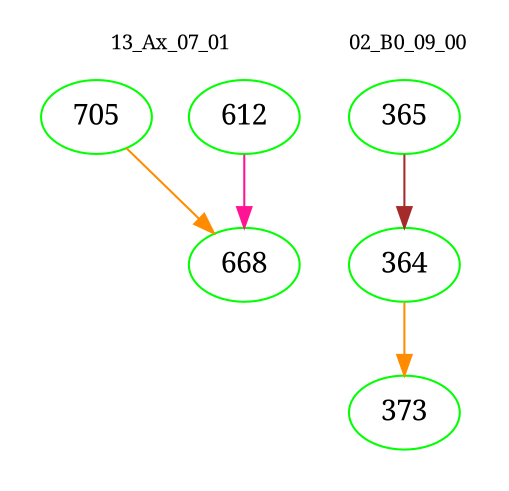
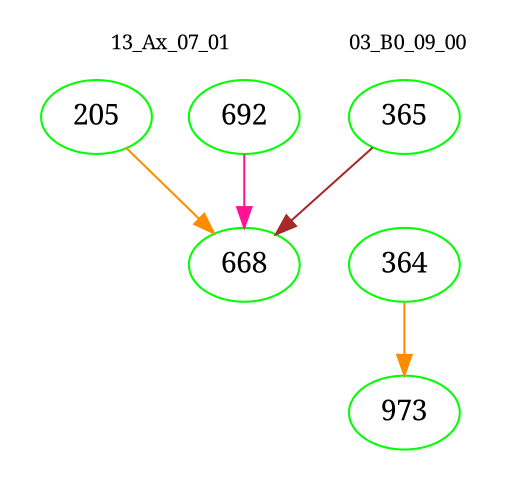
cluster "02_B0_09_00": label "02_B0_09_00" -> "03_B0_09_00"
node "705": label "705" -> "205"
node "612": label "612" -> "692"
edge "365" -> "364": now "365" -> "668"
node "373": label "373" -> "973"
